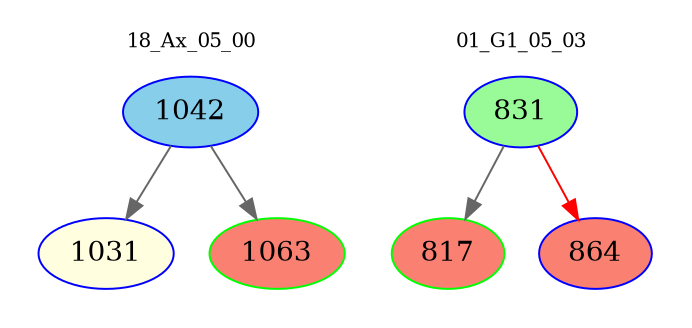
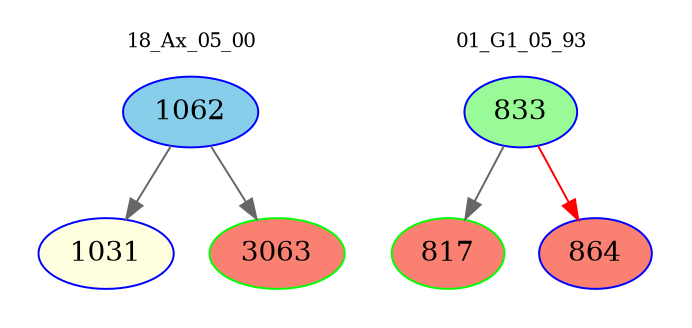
cluster "01_G1_05_03": label "01_G1_05_03" -> "01_G1_05_93"
node "1042": label "1042" -> "1062"
node "831": label "831" -> "833"
node "1063": label "1063" -> "3063"
